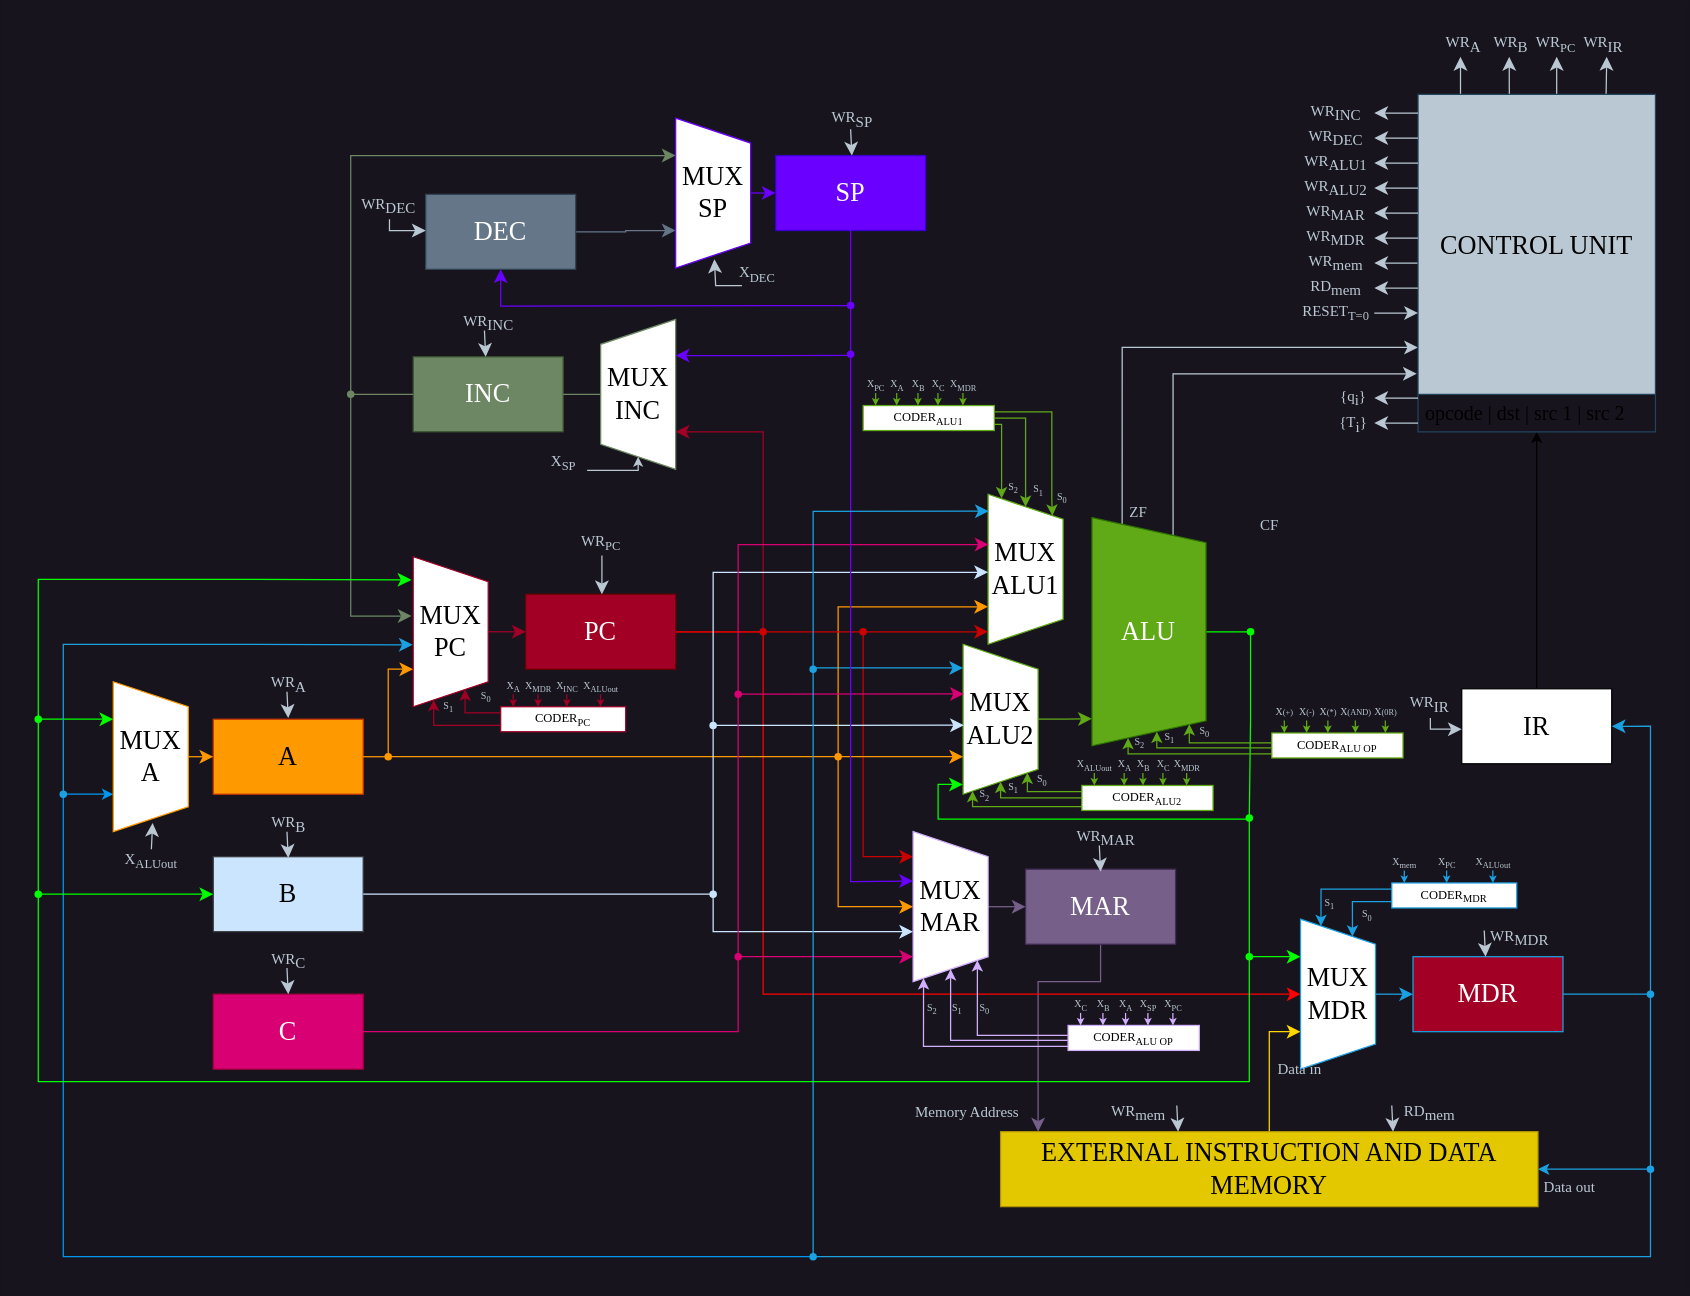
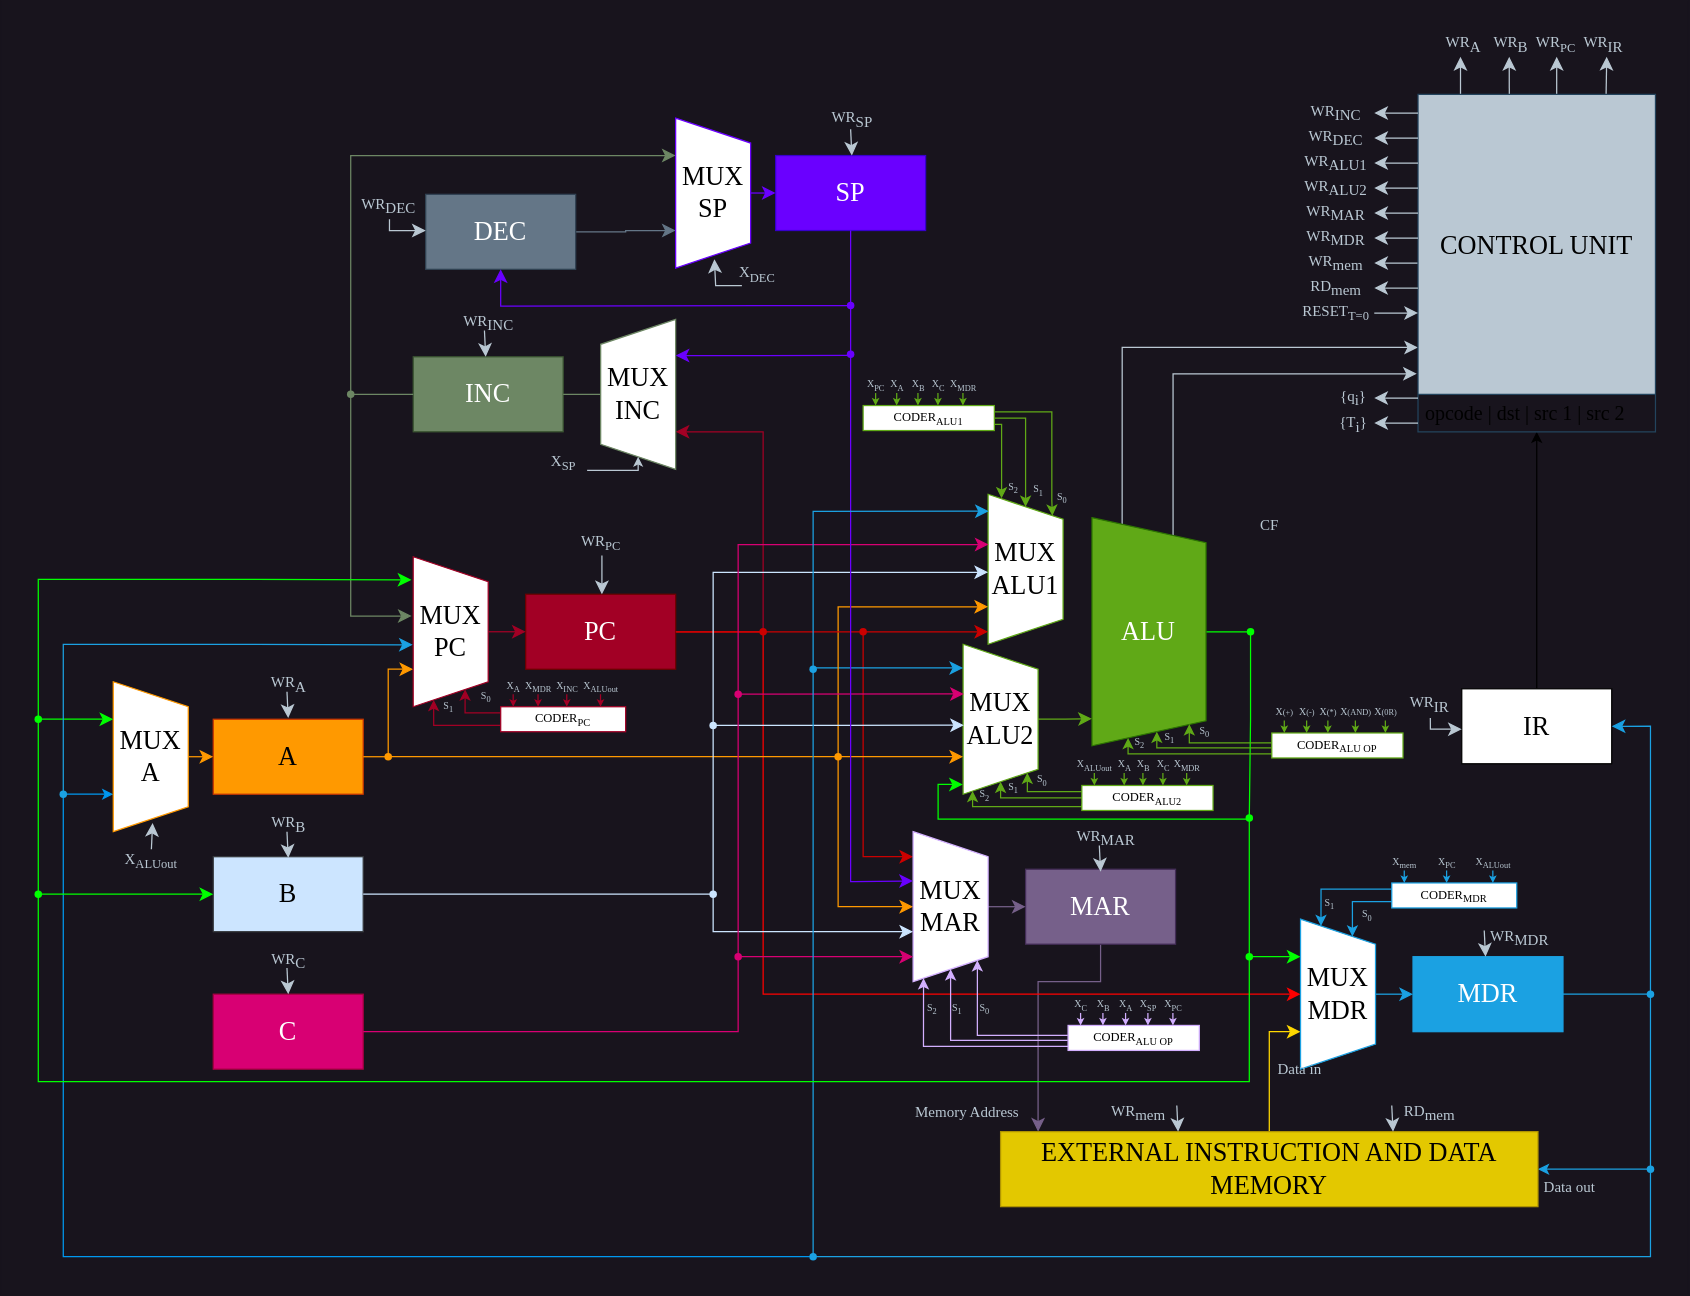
node "ZF": removed
node "MDR": fillcolor #a20025 -> #1ba1e2
